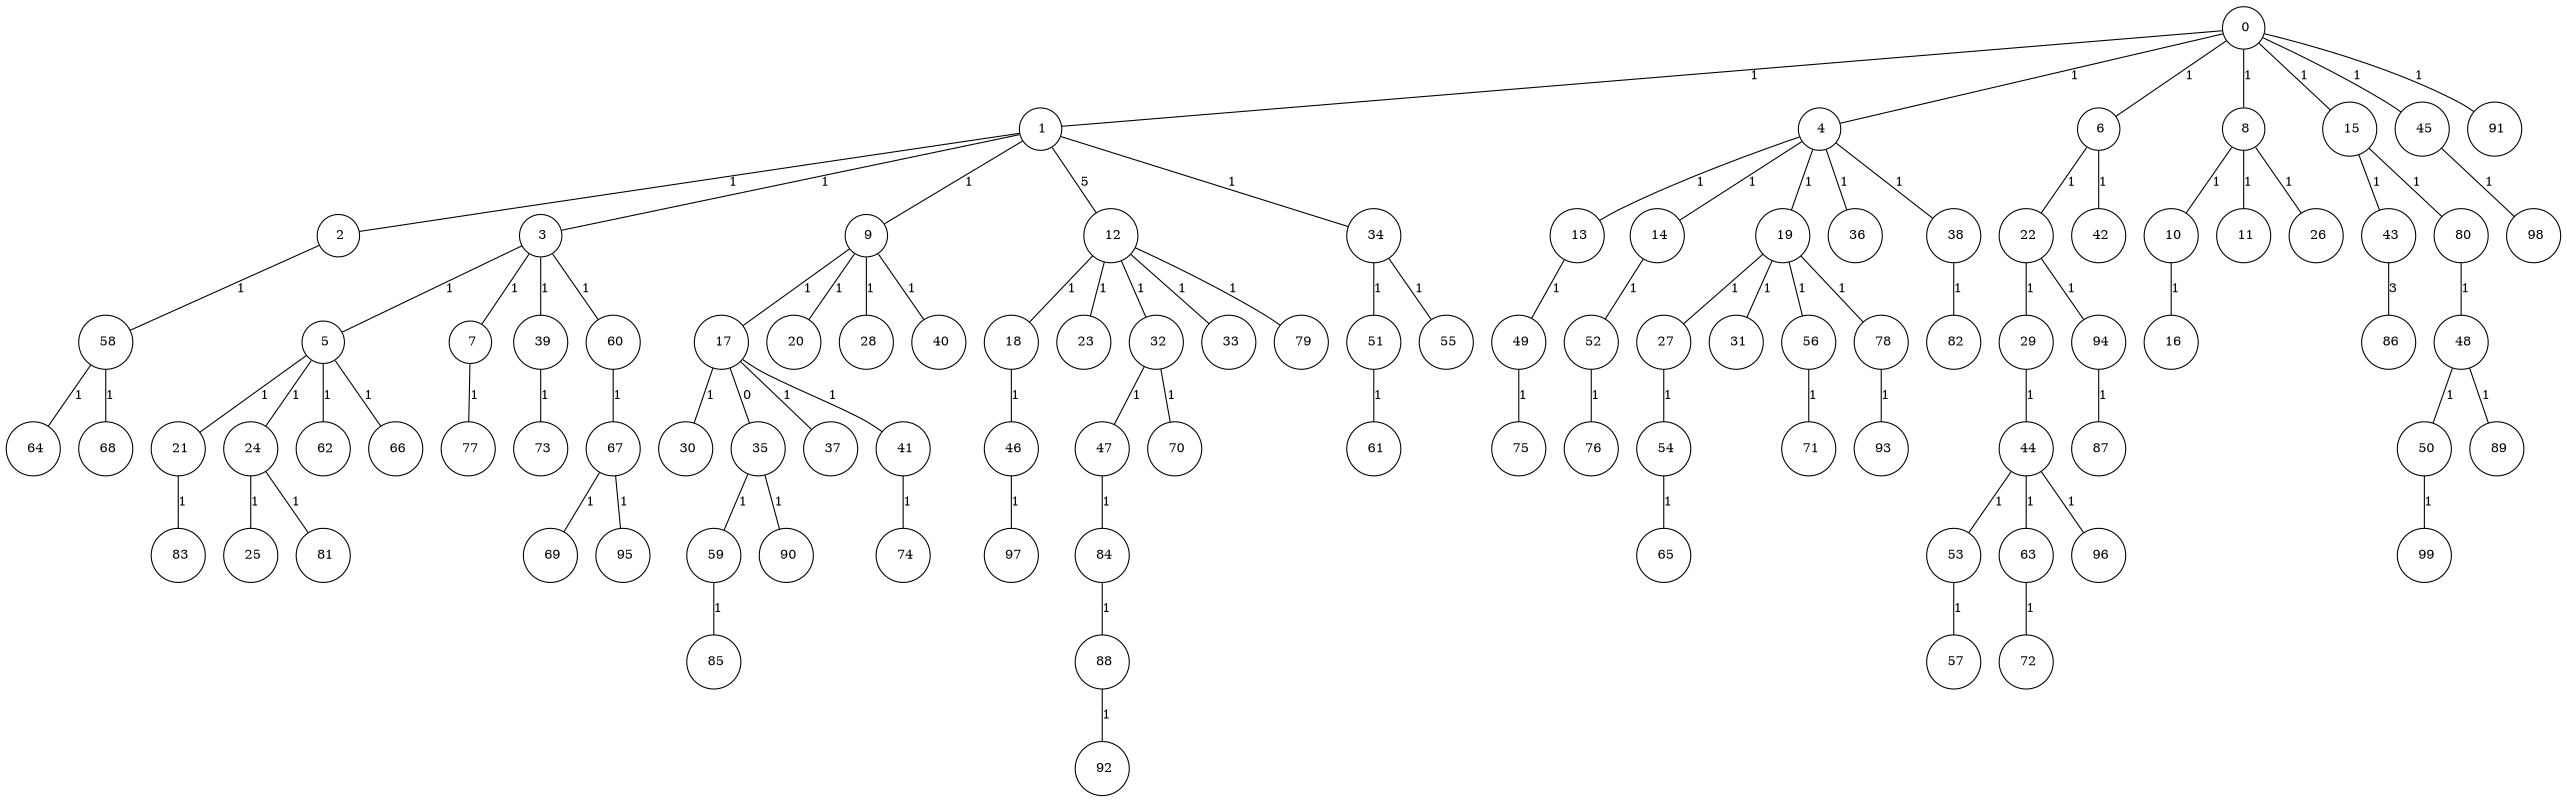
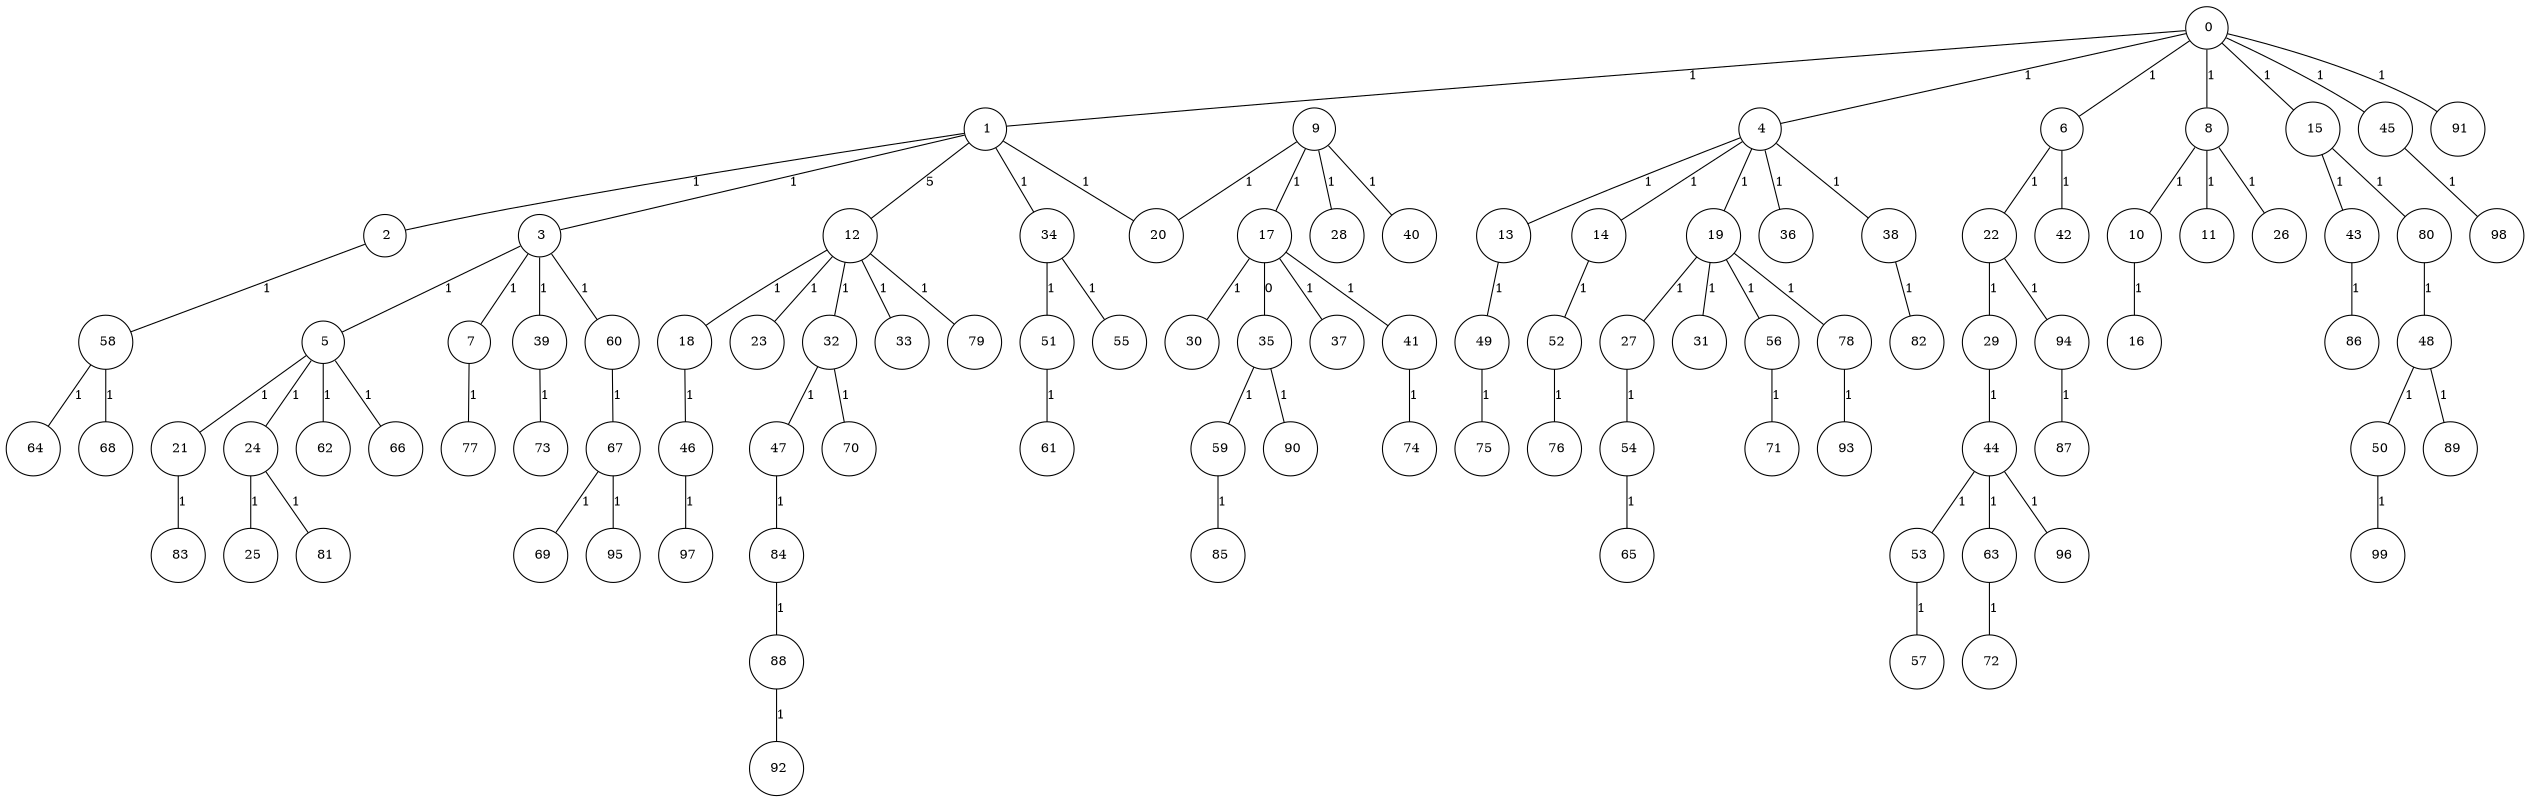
edge "1" -- "9": now "1" -- "20"
edge "43" -- "86": label "3" -> "1"
